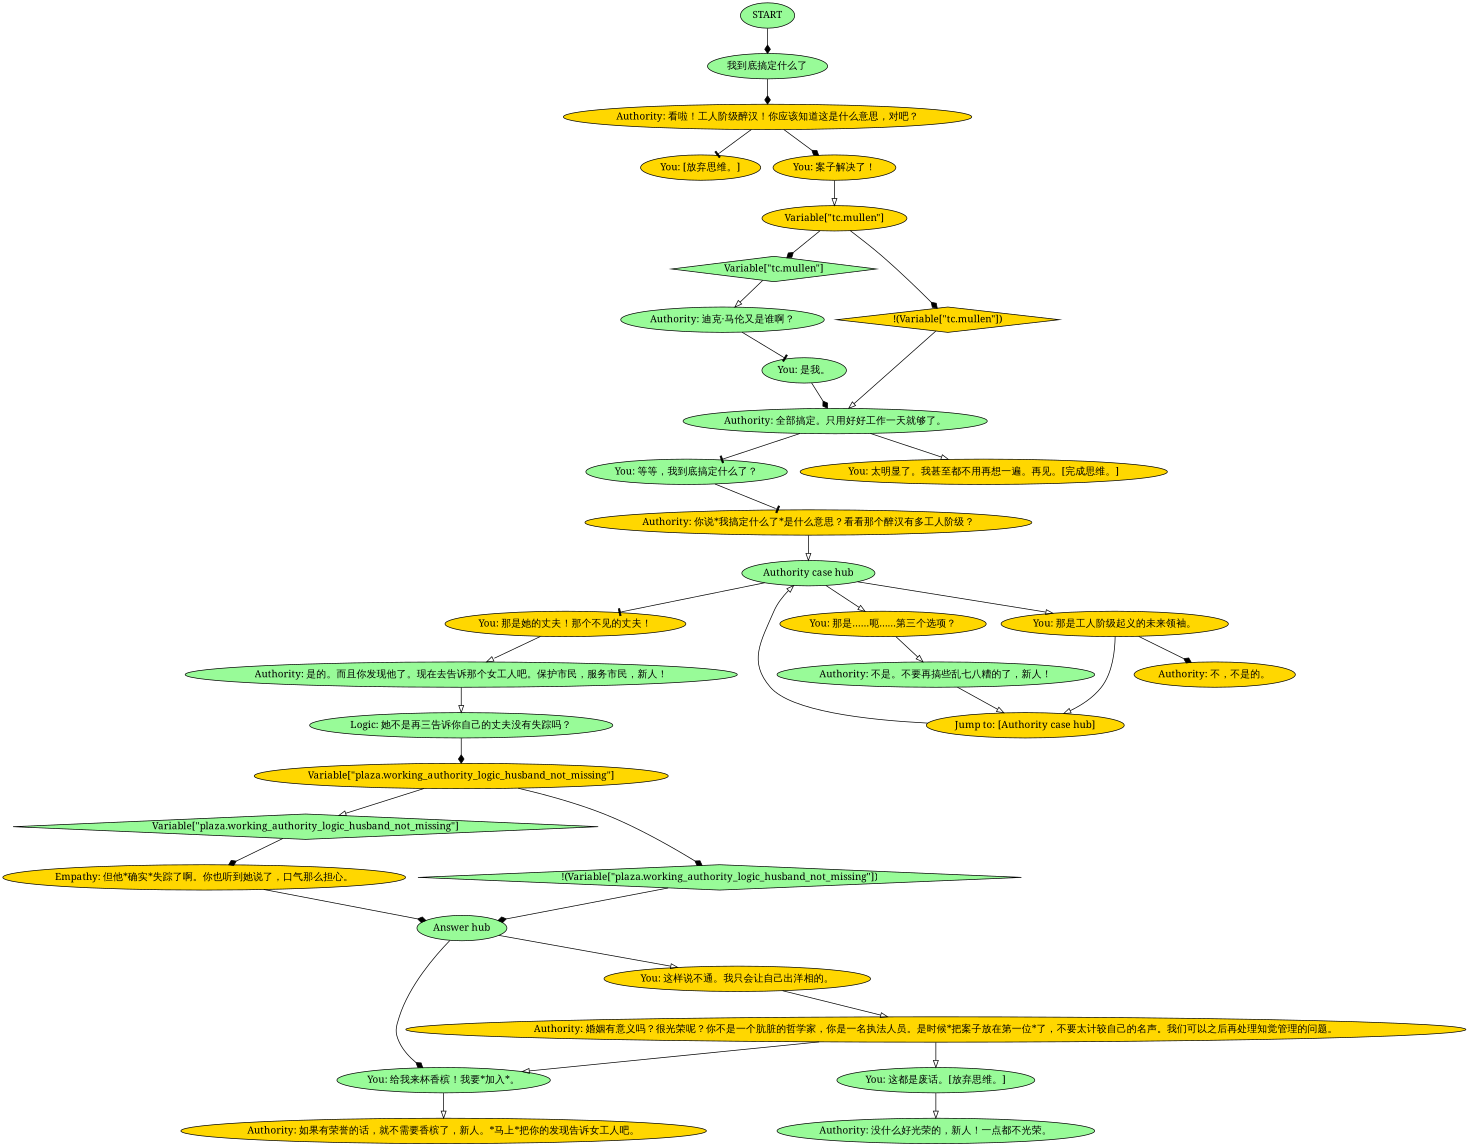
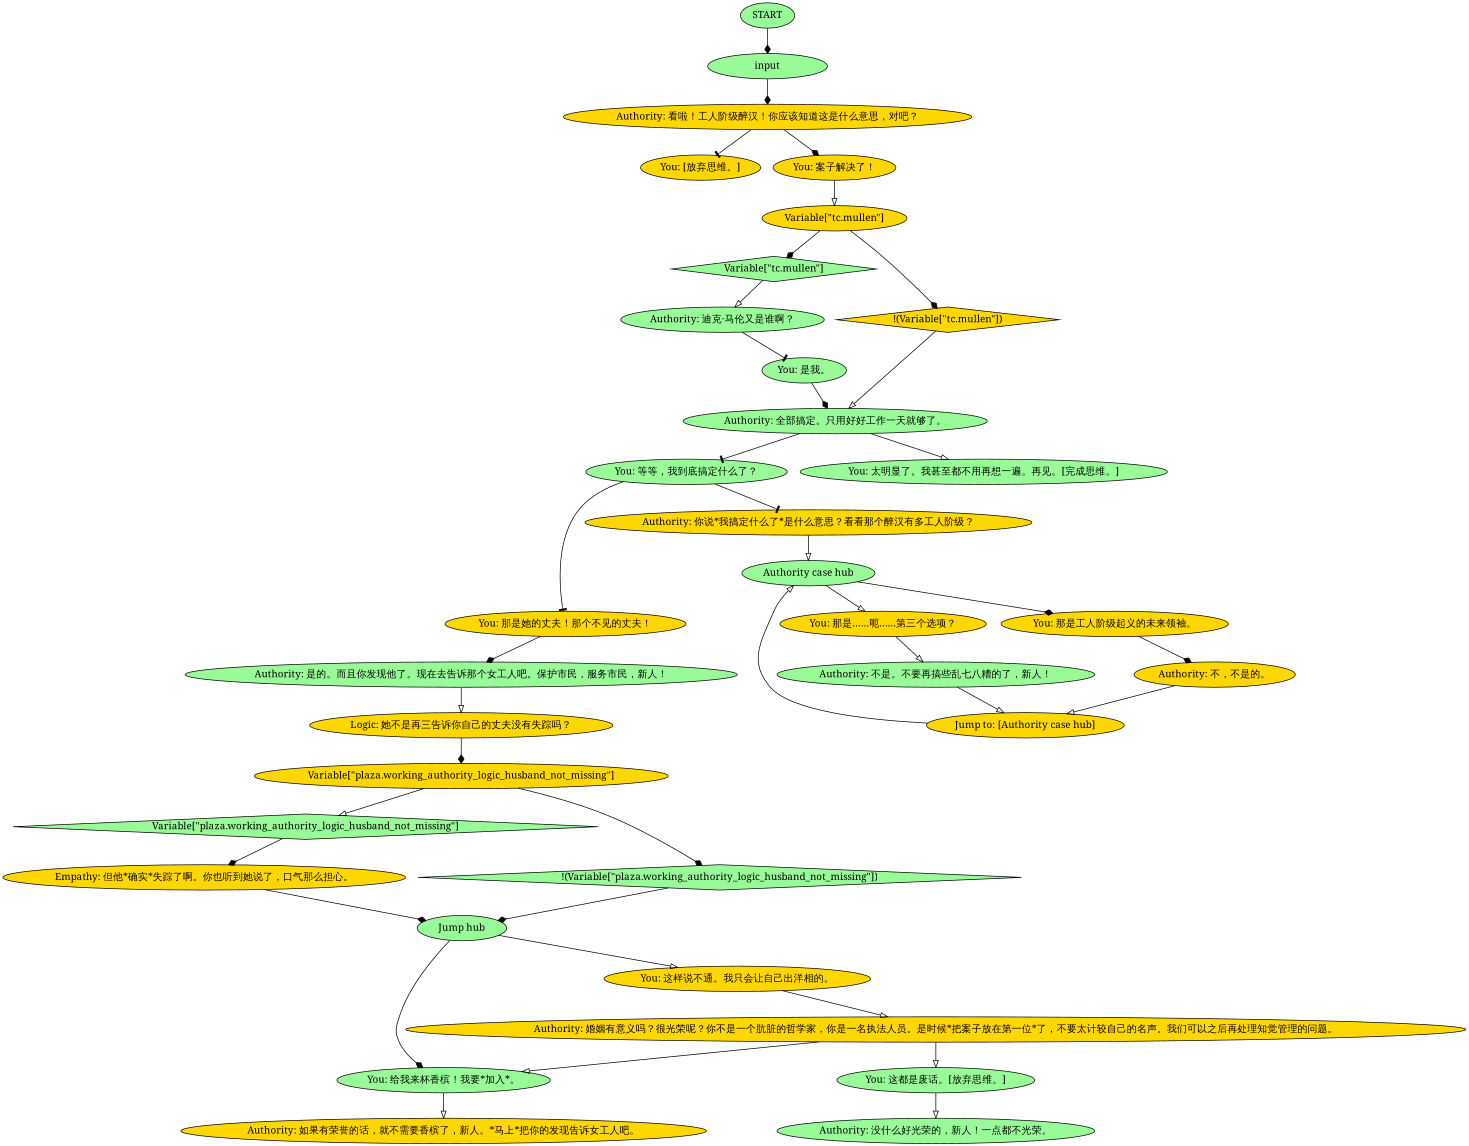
node "我到底搞定什么了": label "我到底搞定什么了" -> "input"
node "You: 太明显了。我甚至都不用再想一遍。再见。[完成思维。]": fillcolor gold -> palegreen
edge "Authority case hub" -> "You: 那是她的丈夫！那个不见的丈夫！": now "You: 等等，我到底搞定什么了？" -> "You: 那是她的丈夫！那个不见的丈夫！"
edge "Authority case hub" -> "You: 那是工人阶级起义的未来领袖。": arrowhead onormal -> diamond
edge "You: 那是她的丈夫！那个不见的丈夫！" -> "Authority: 是的。而且你发现他了。现在去告诉那个女工人吧。保护市民，服务市民，新人！": arrowhead onormal -> diamond
edge "You: 那是工人阶级起义的未来领袖。" -> "Jump to: [Authority case hub]": now "Authority: 不，不是的。" -> "Jump to: [Authority case hub]"
node "Logic: 她不是再三告诉你自己的丈夫没有失踪吗？": fillcolor palegreen -> gold
node "Answer hub": label "Answer hub" -> "Jump hub"
